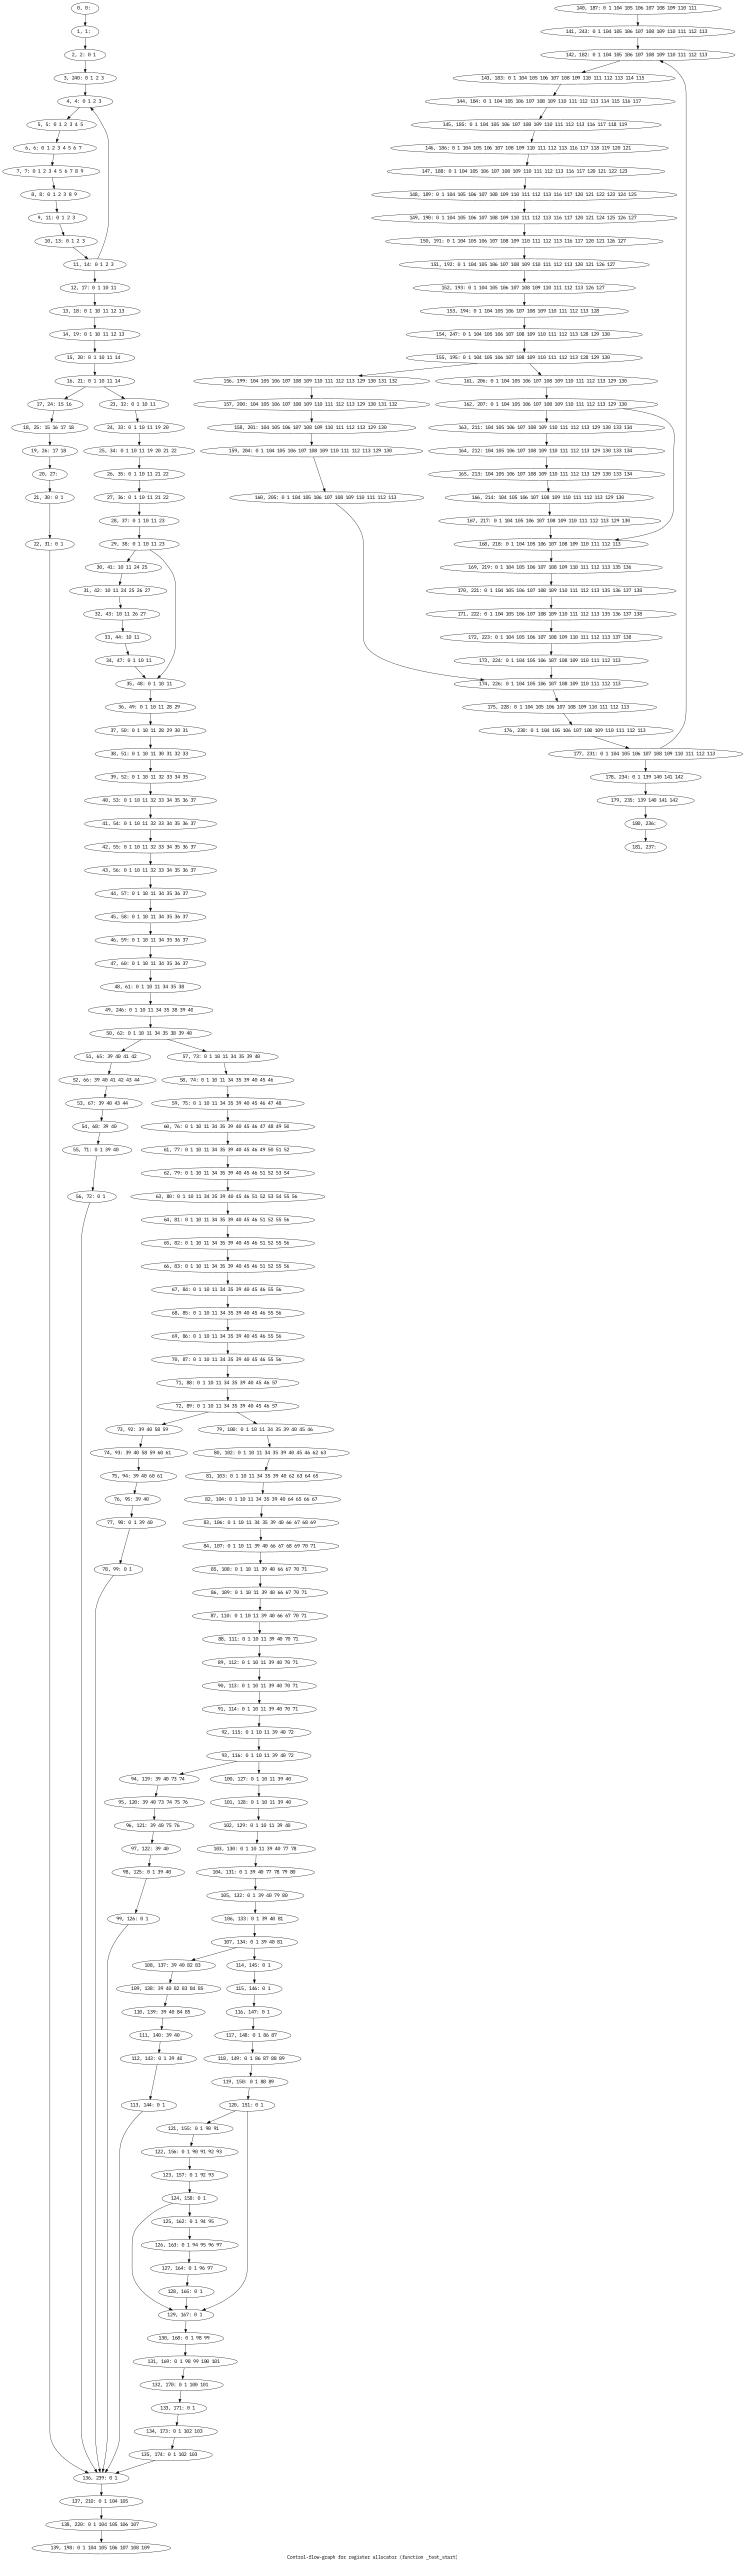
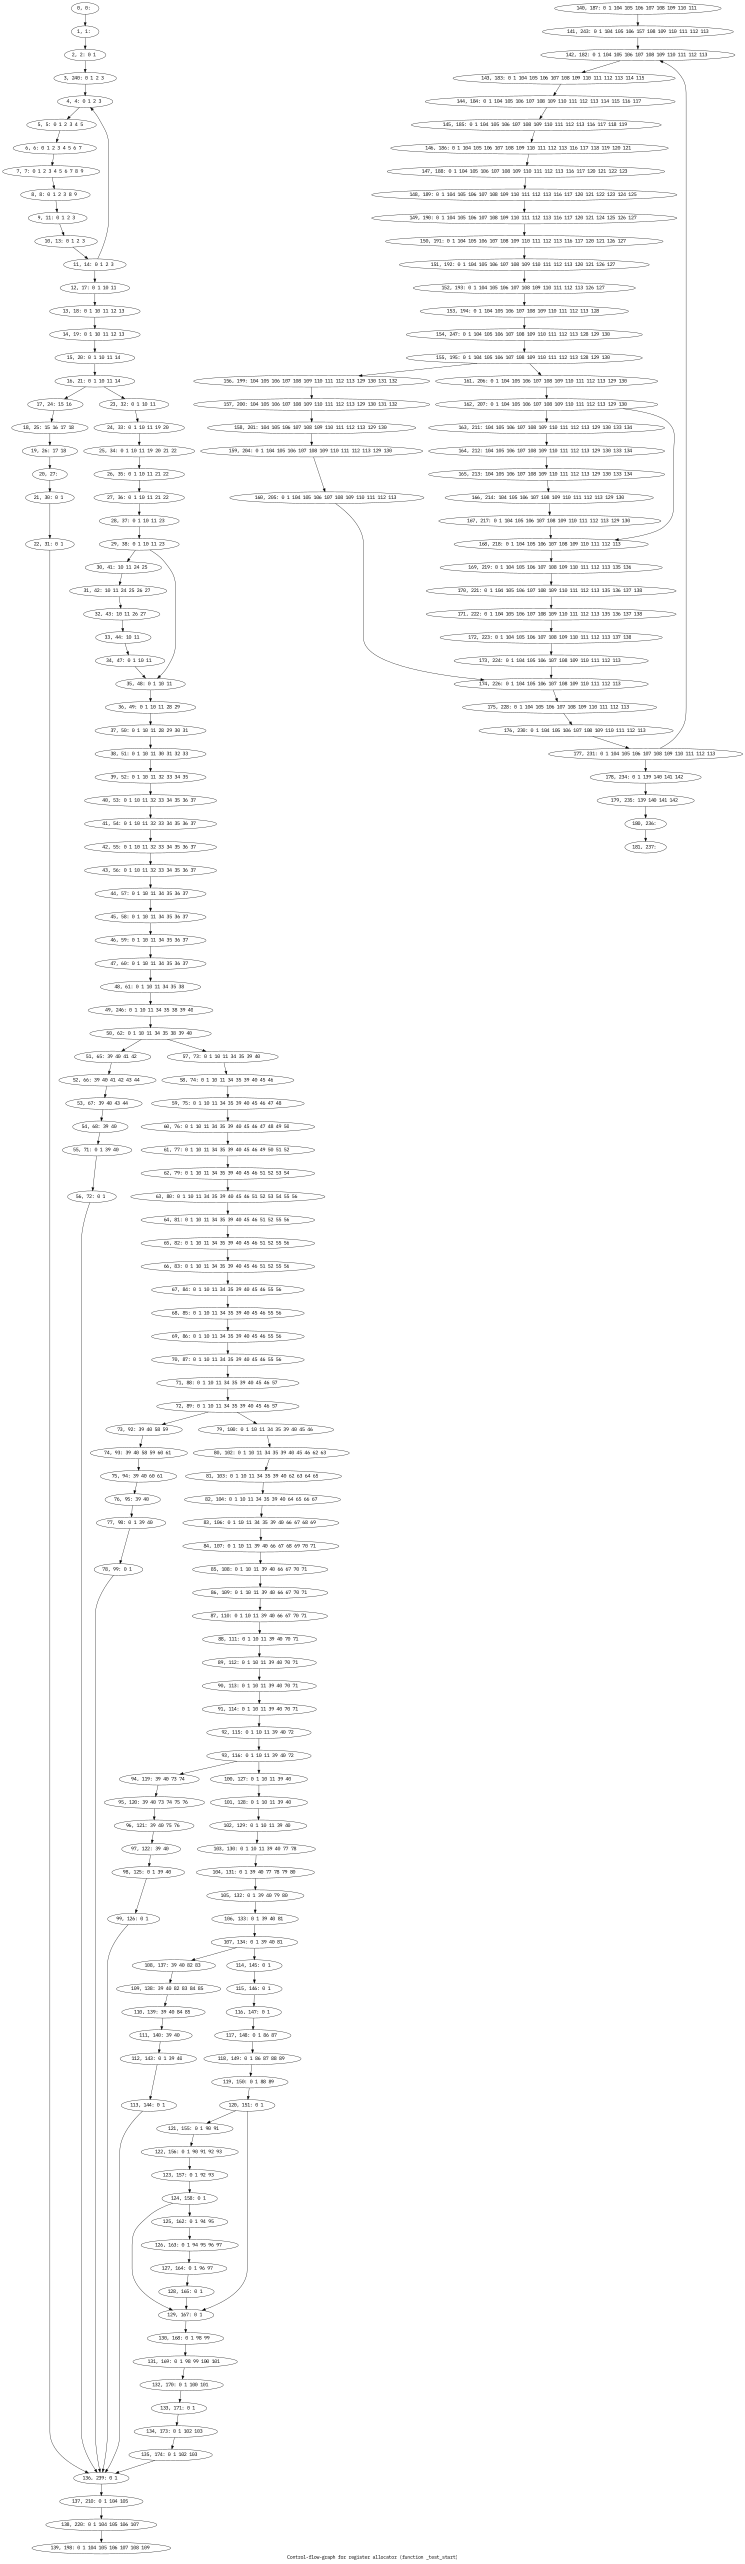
node "141, 243: 0 1 104 105 106 107 108 109 110 111 112 113": label "141, 243: 0 1 104 105 106 107 108 109 110 111 112 113" -> "141, 243: 0 1 104 105 106 157 108 109 110 111 112 113"
